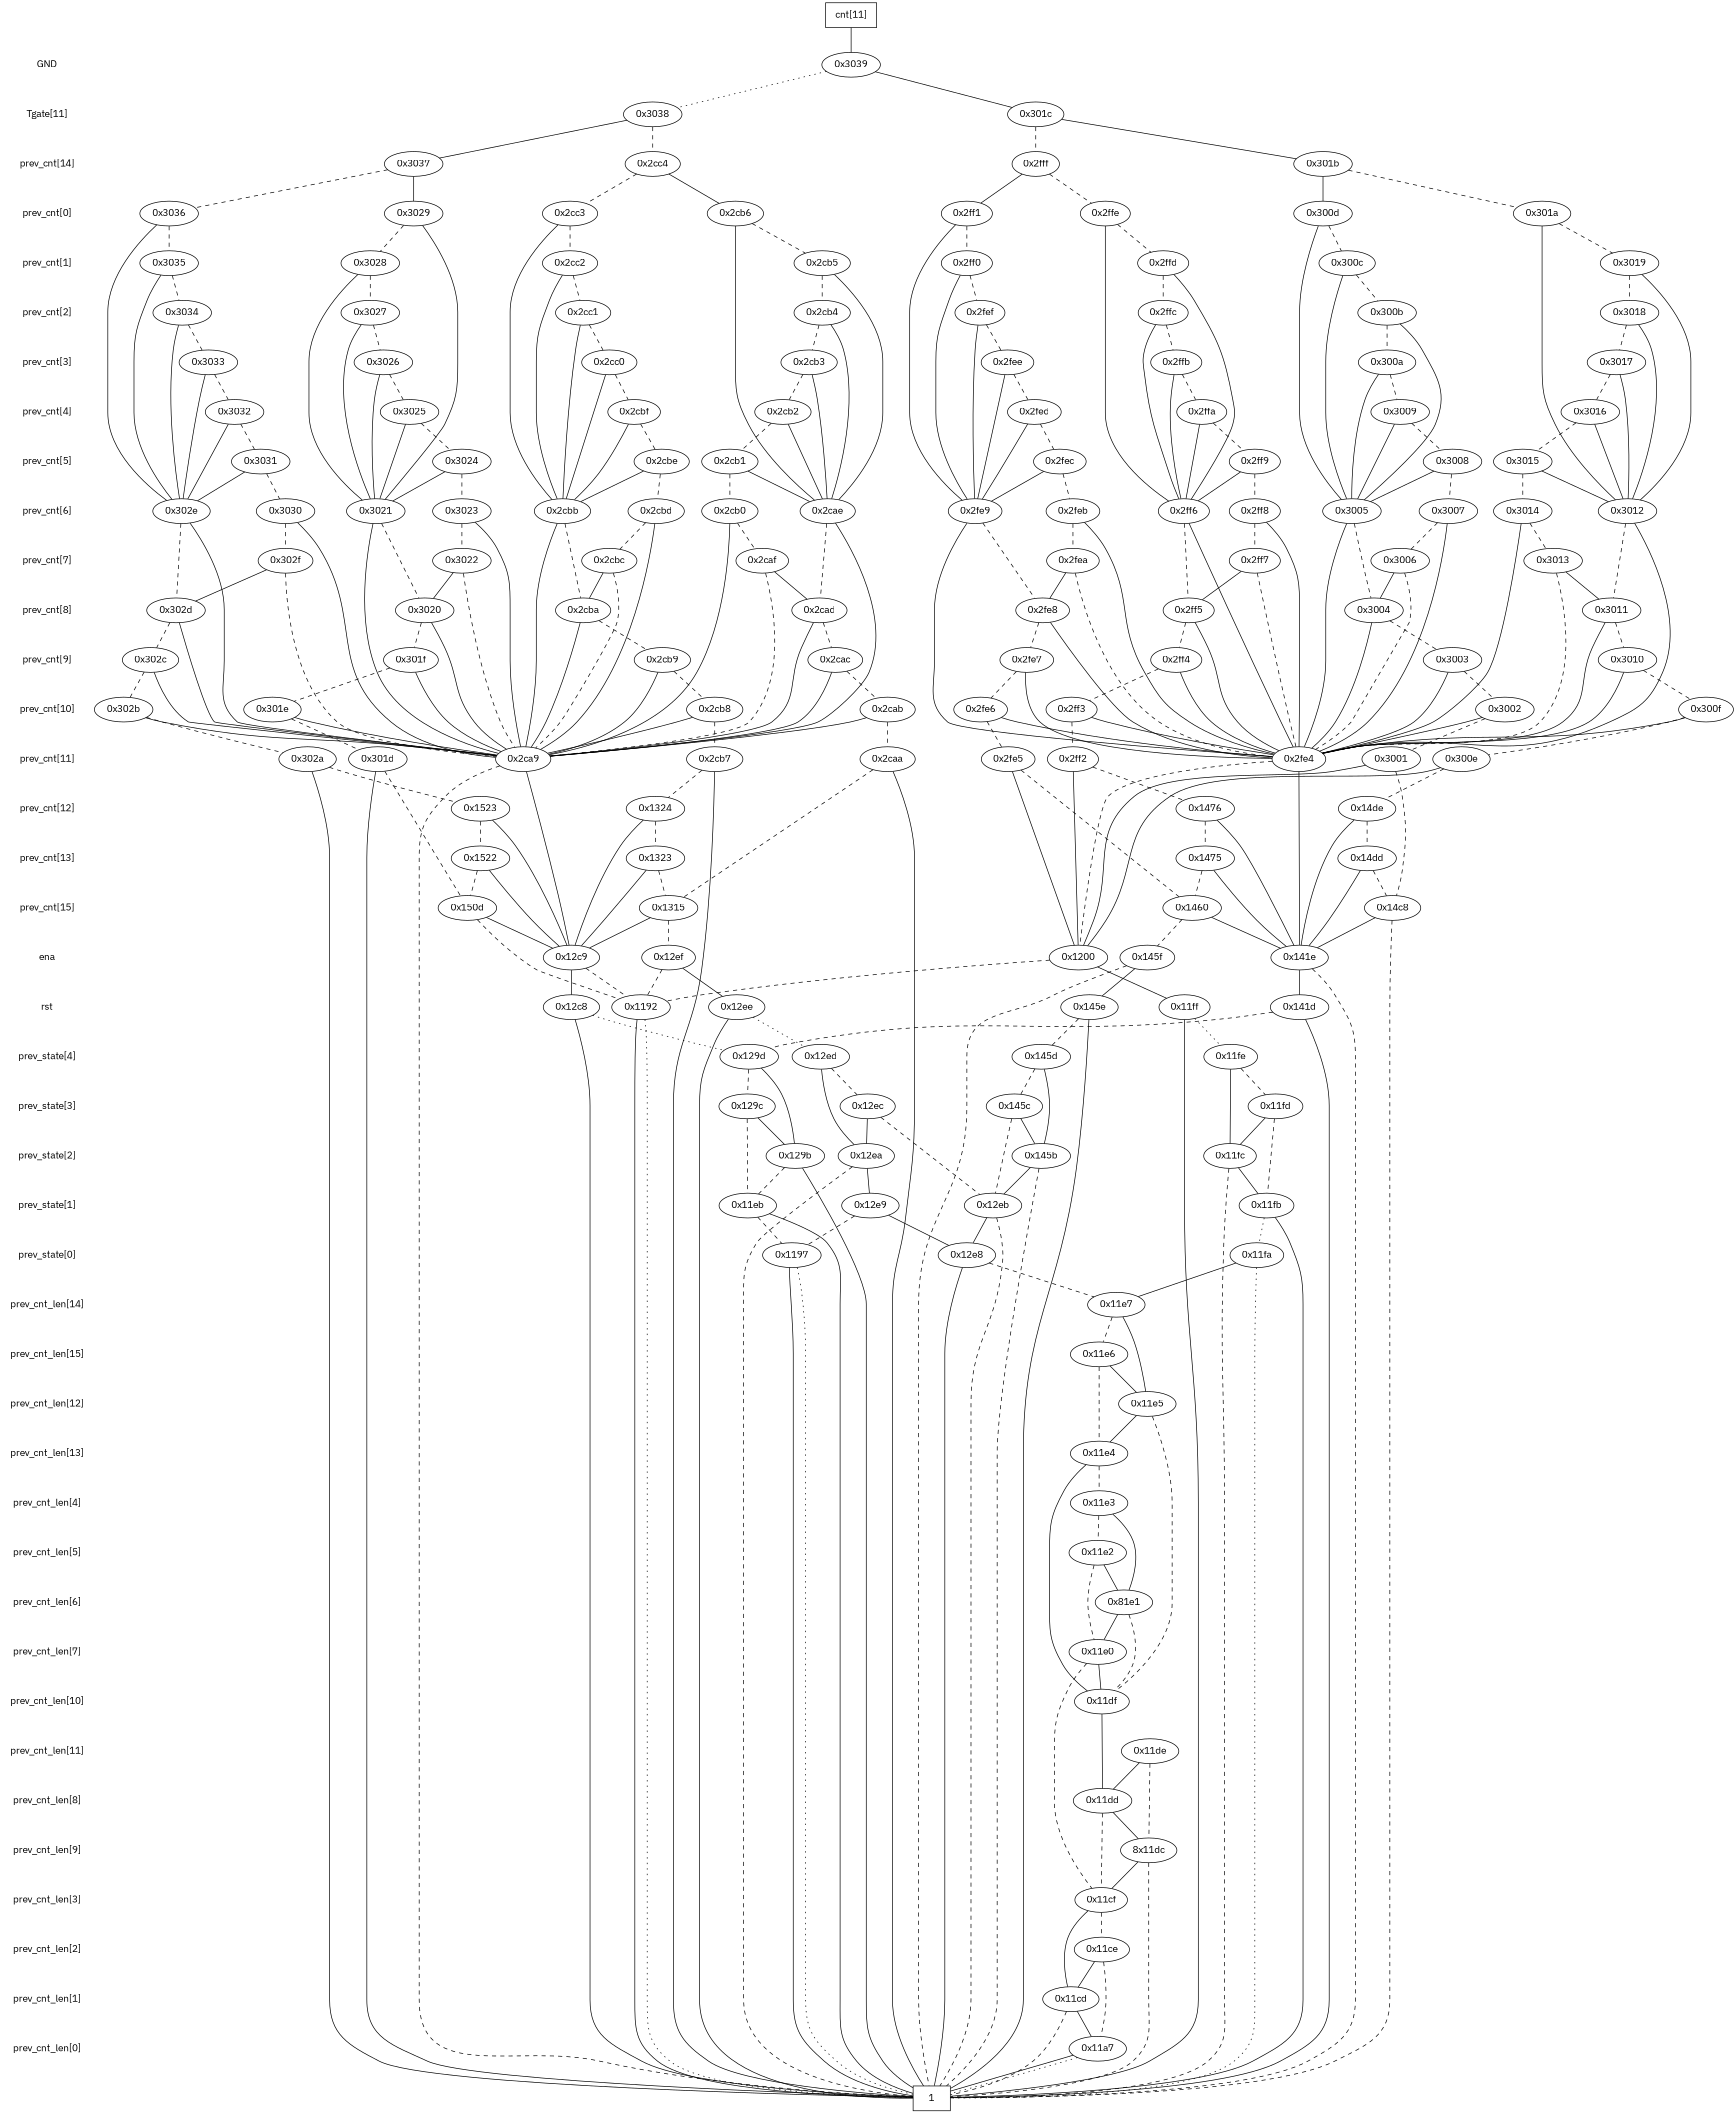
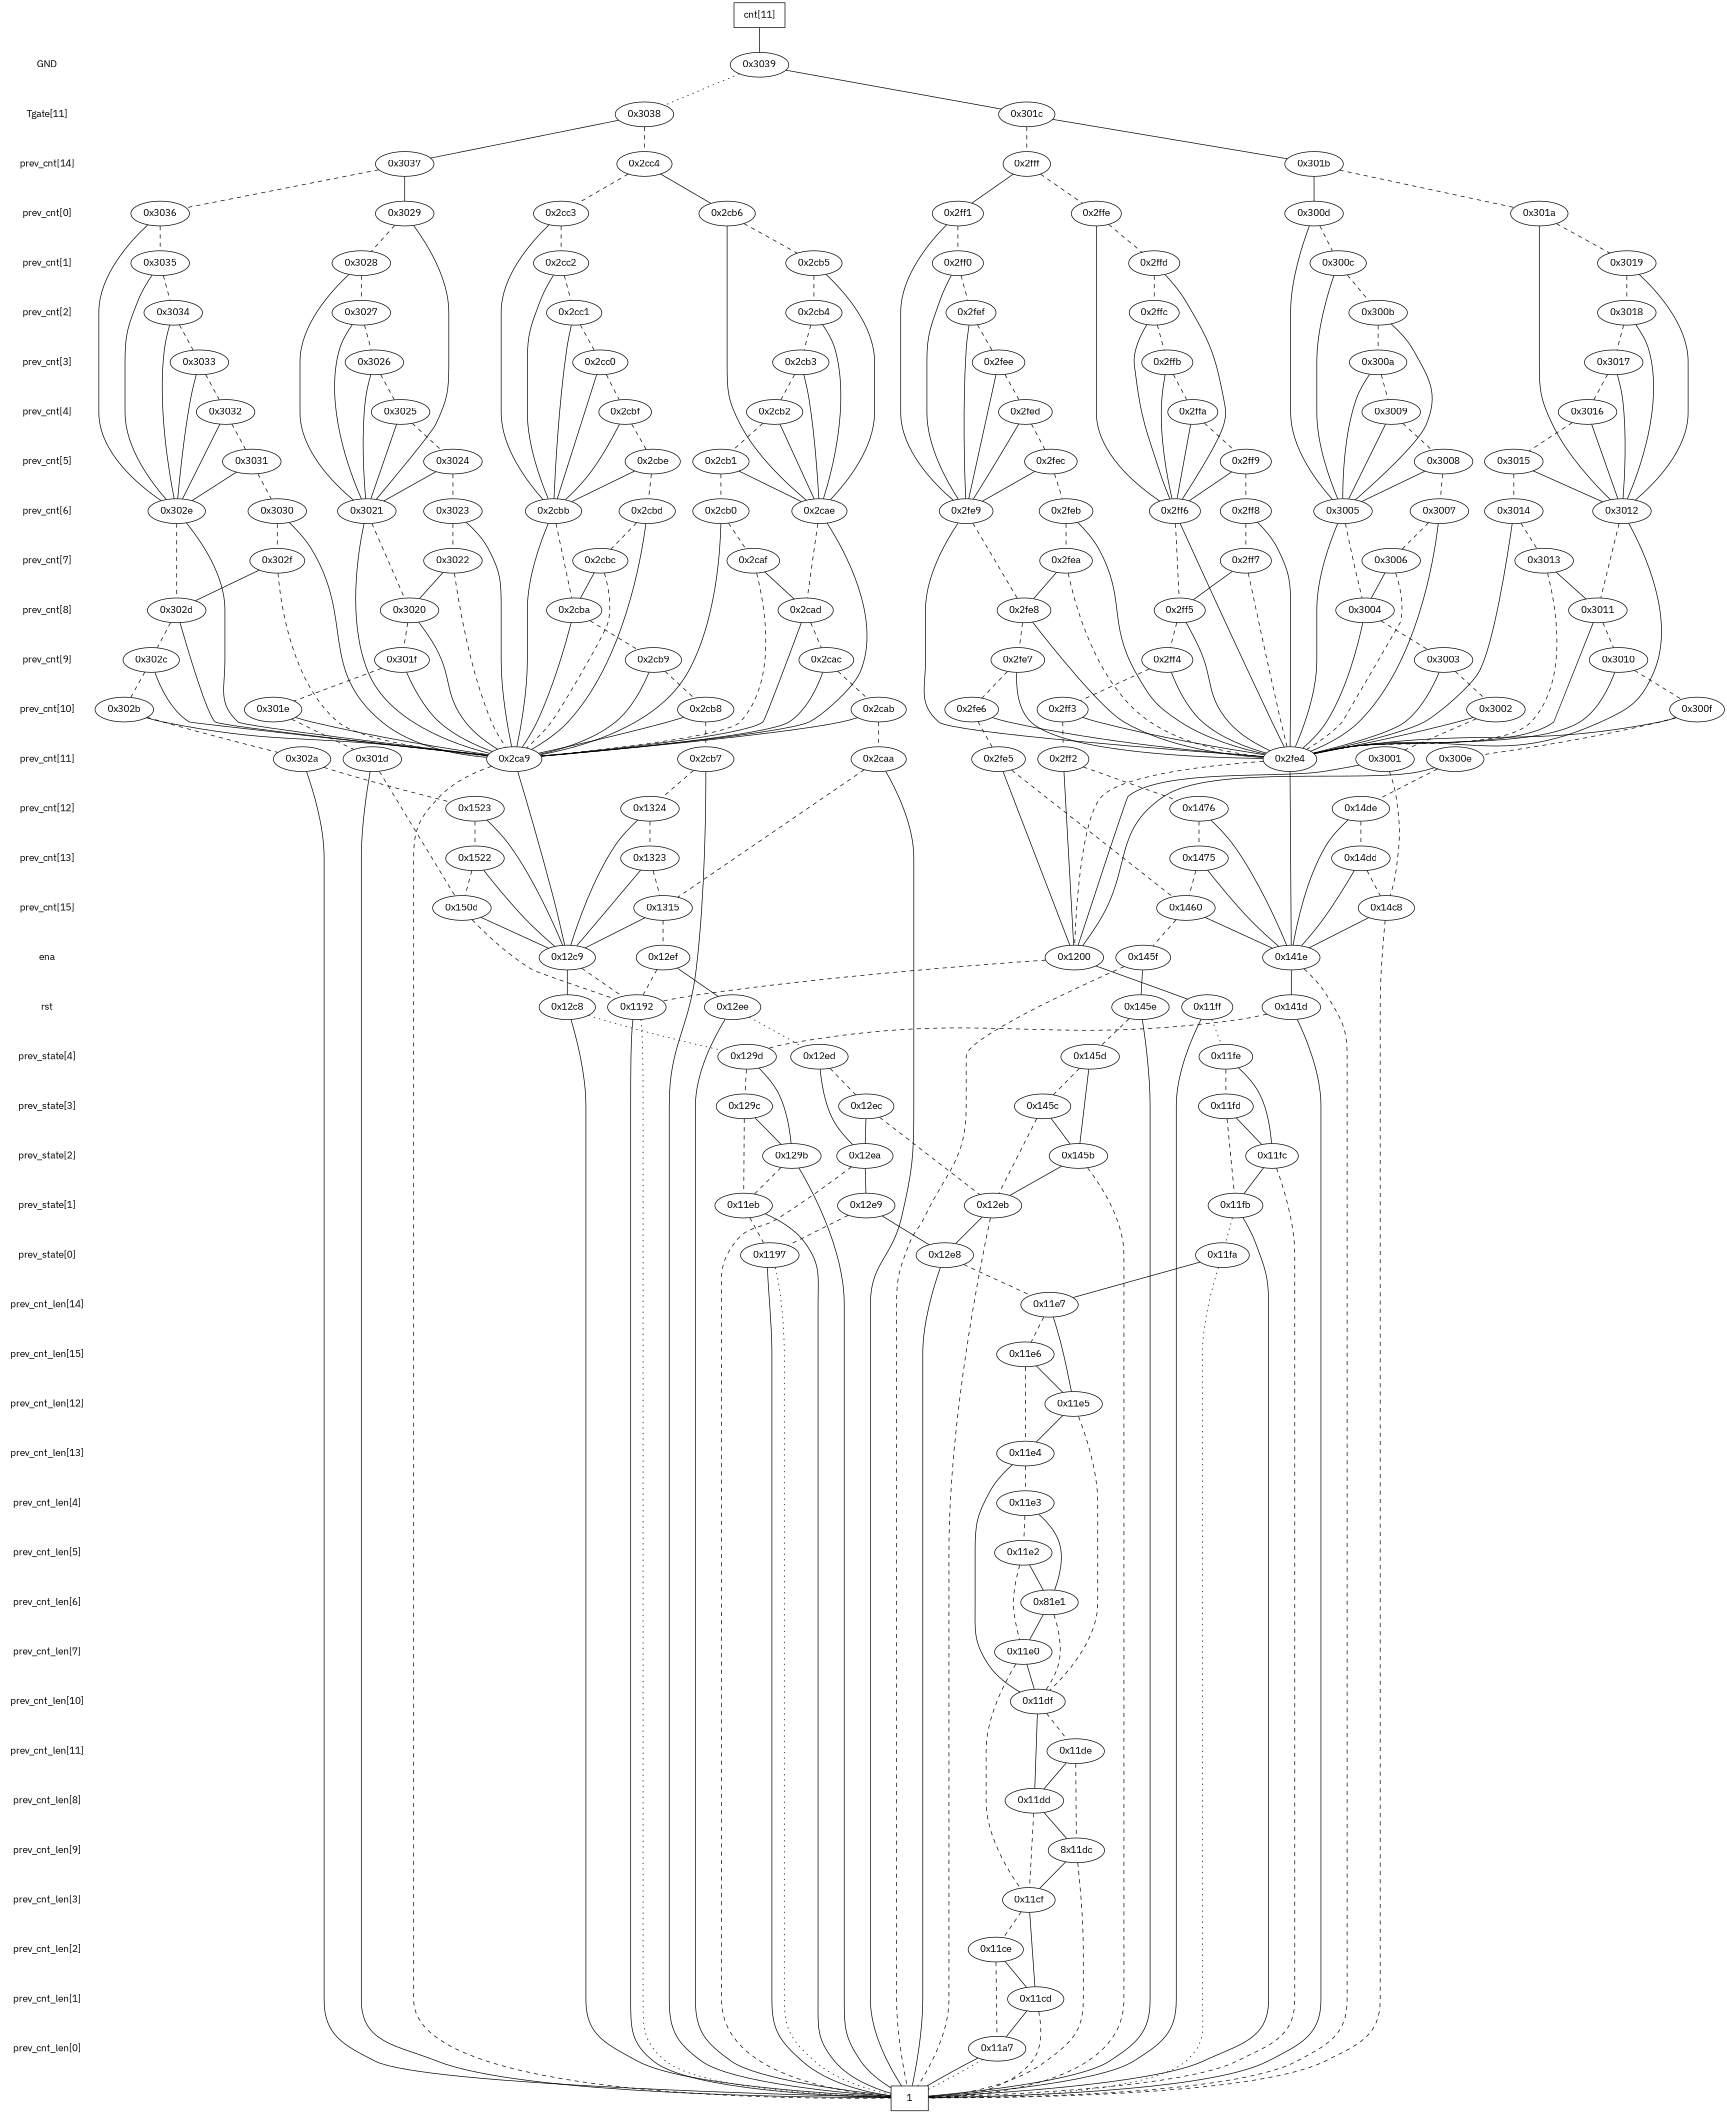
edge "0x11df" -- "0x11de": added
